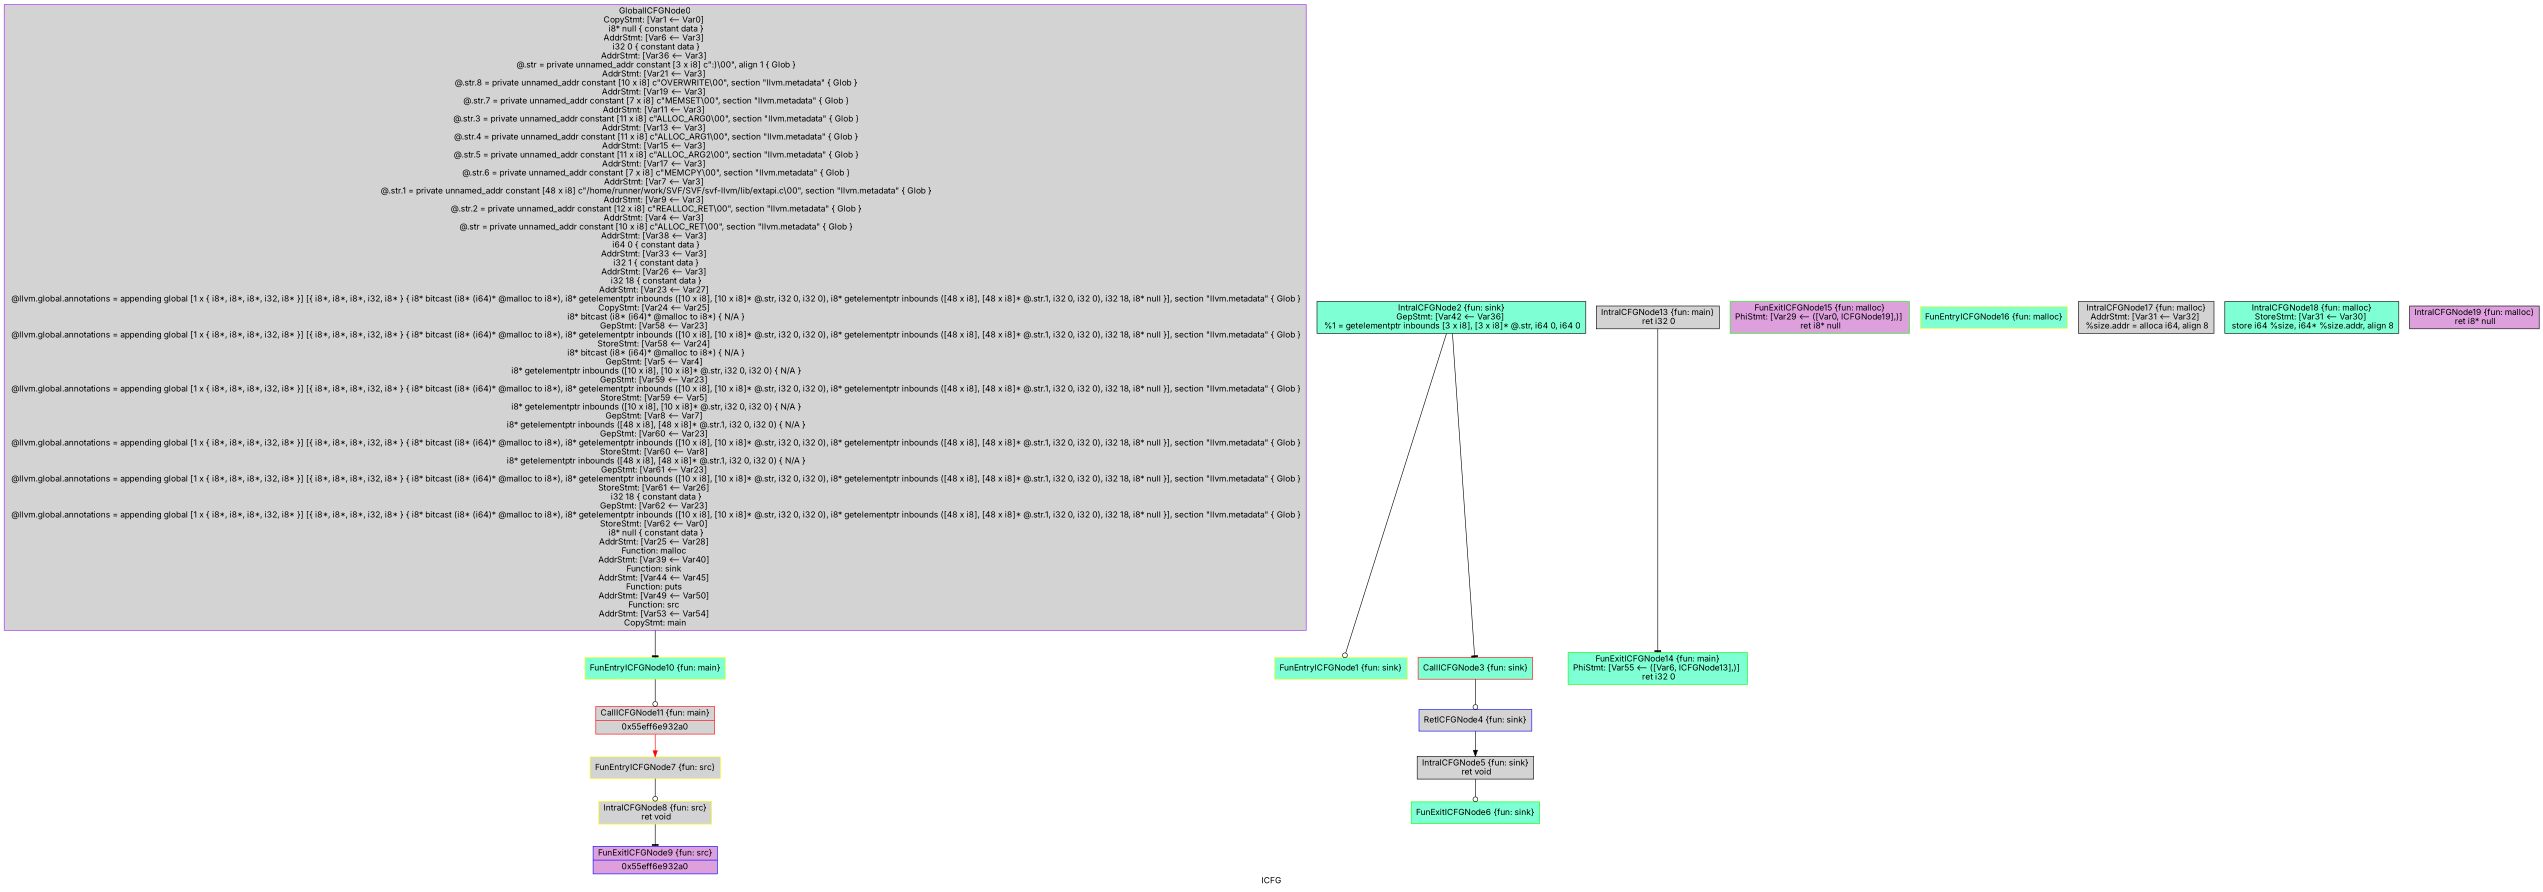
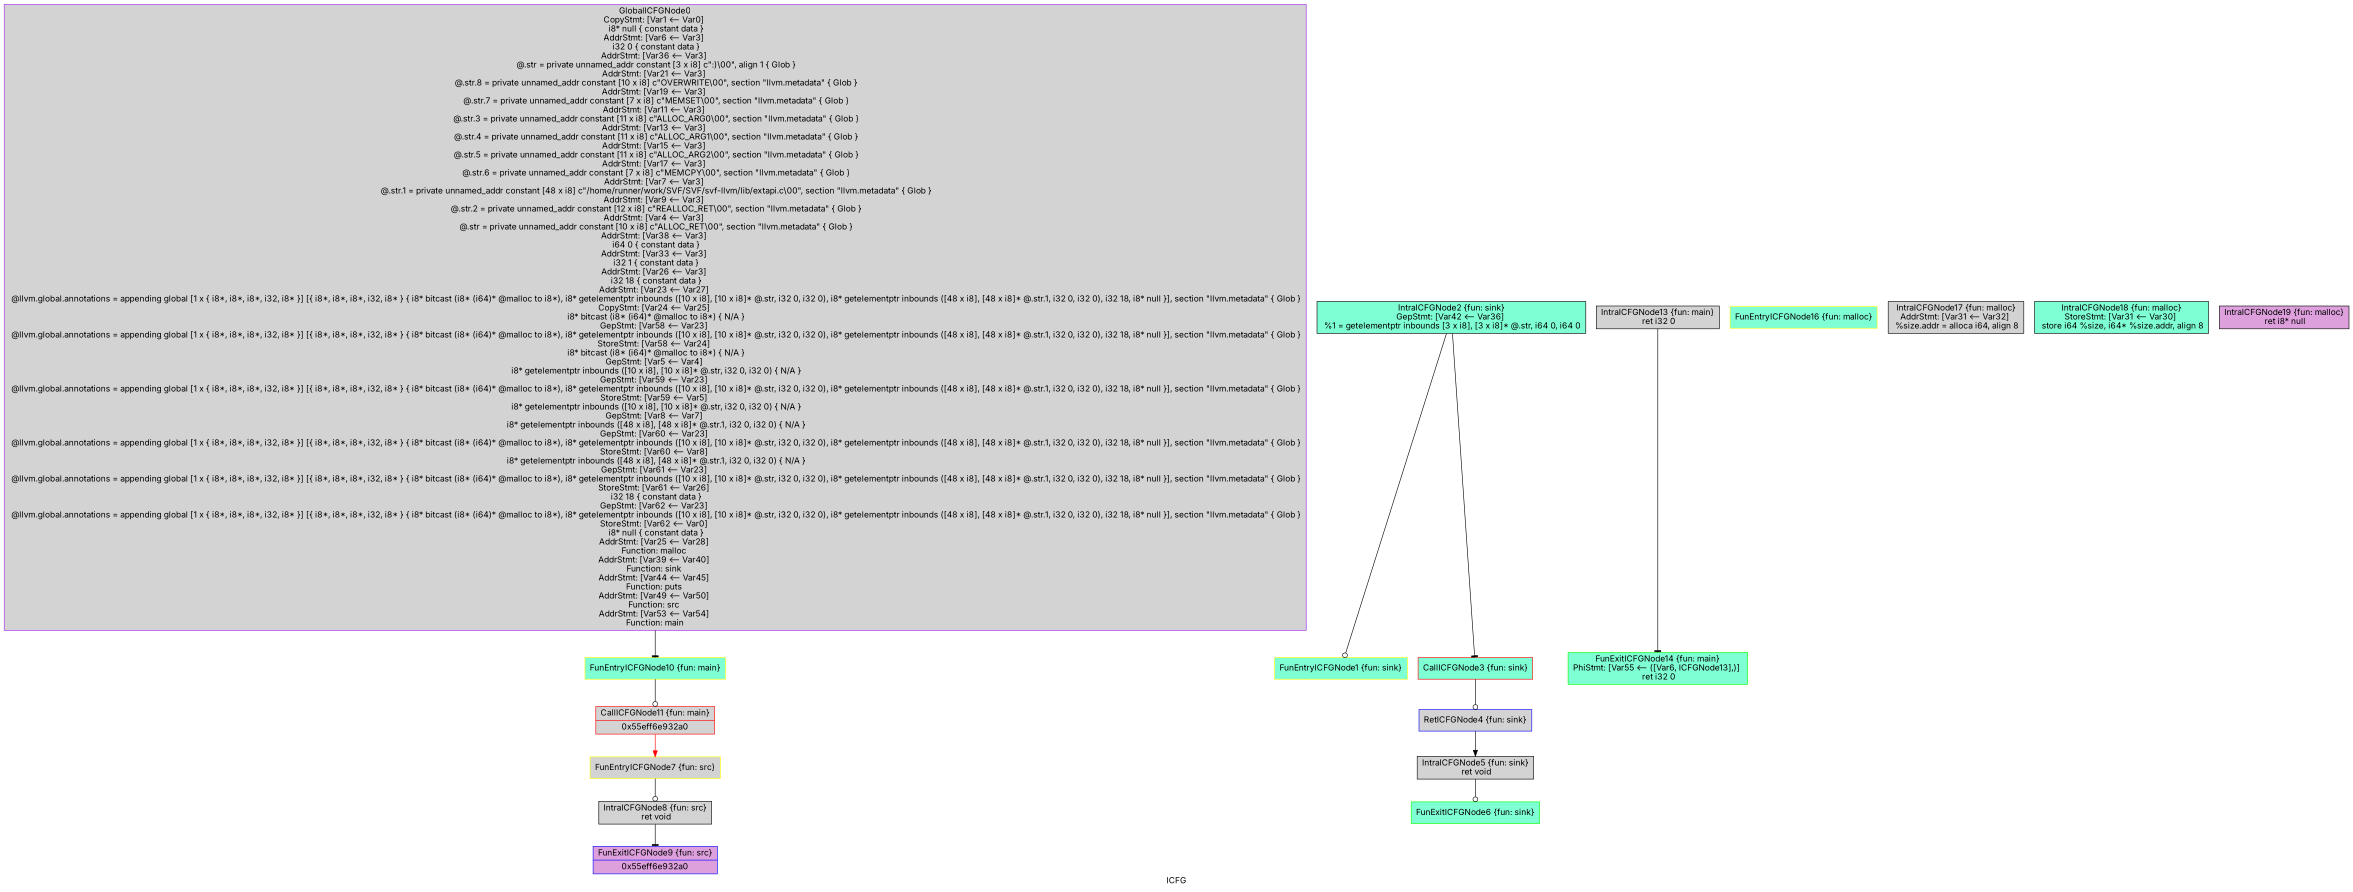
node "FunExitICFGNode15 {fun: malloc}": removed
node "GlobalICFGNode0": text "CopyStmt: main" -> "Function: main"
node "IntraICFGNode8 {fun: src}": color yellow -> black
